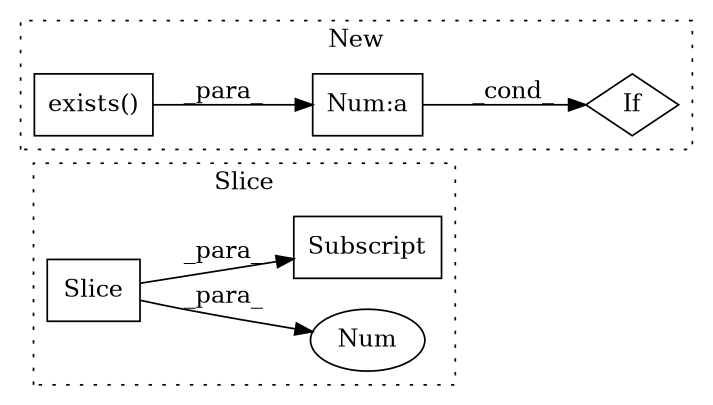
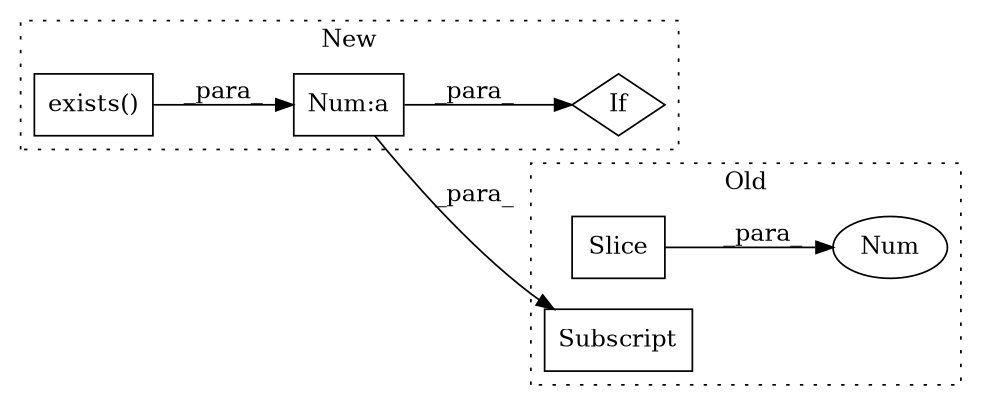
edge "Num:a" -> "If": label "_cond_" -> "_para_"
cluster "Slice": label "Slice" -> "Old"
edge "Slice" -> "Subscript": now "Num:a" -> "Subscript"
